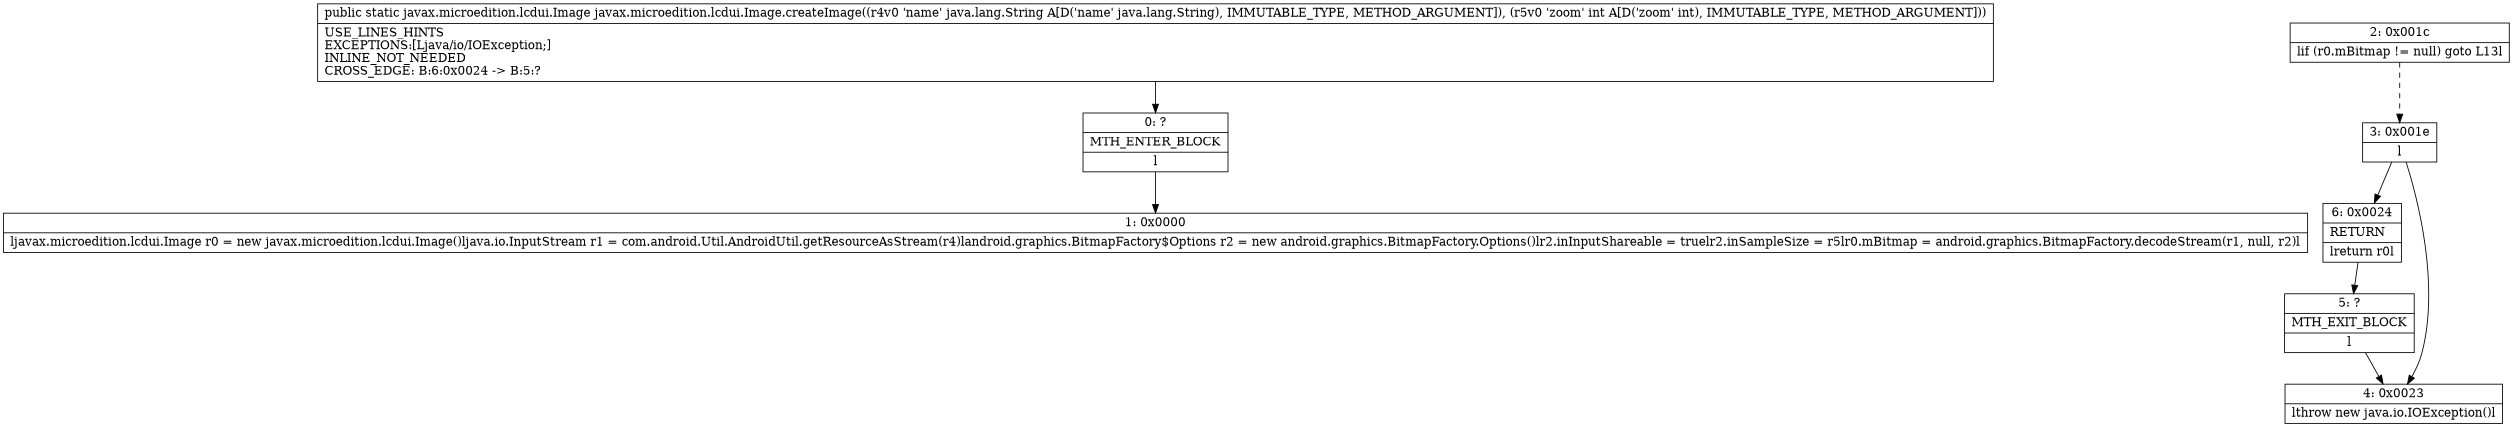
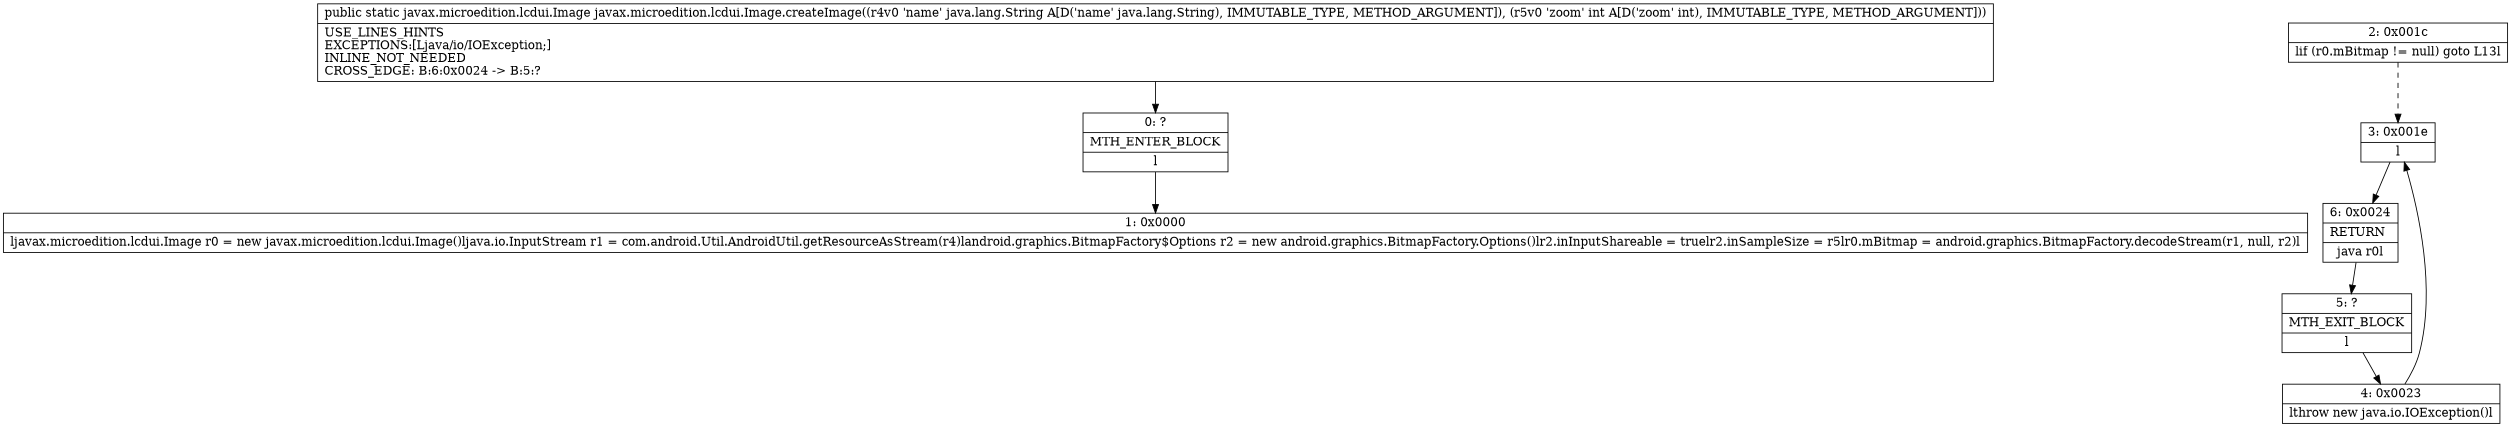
node "6: 0x0024": text "lreturn r0l" -> "java r0l"
edge "3: 0x001e" -> "4: 0x0023": reversed
